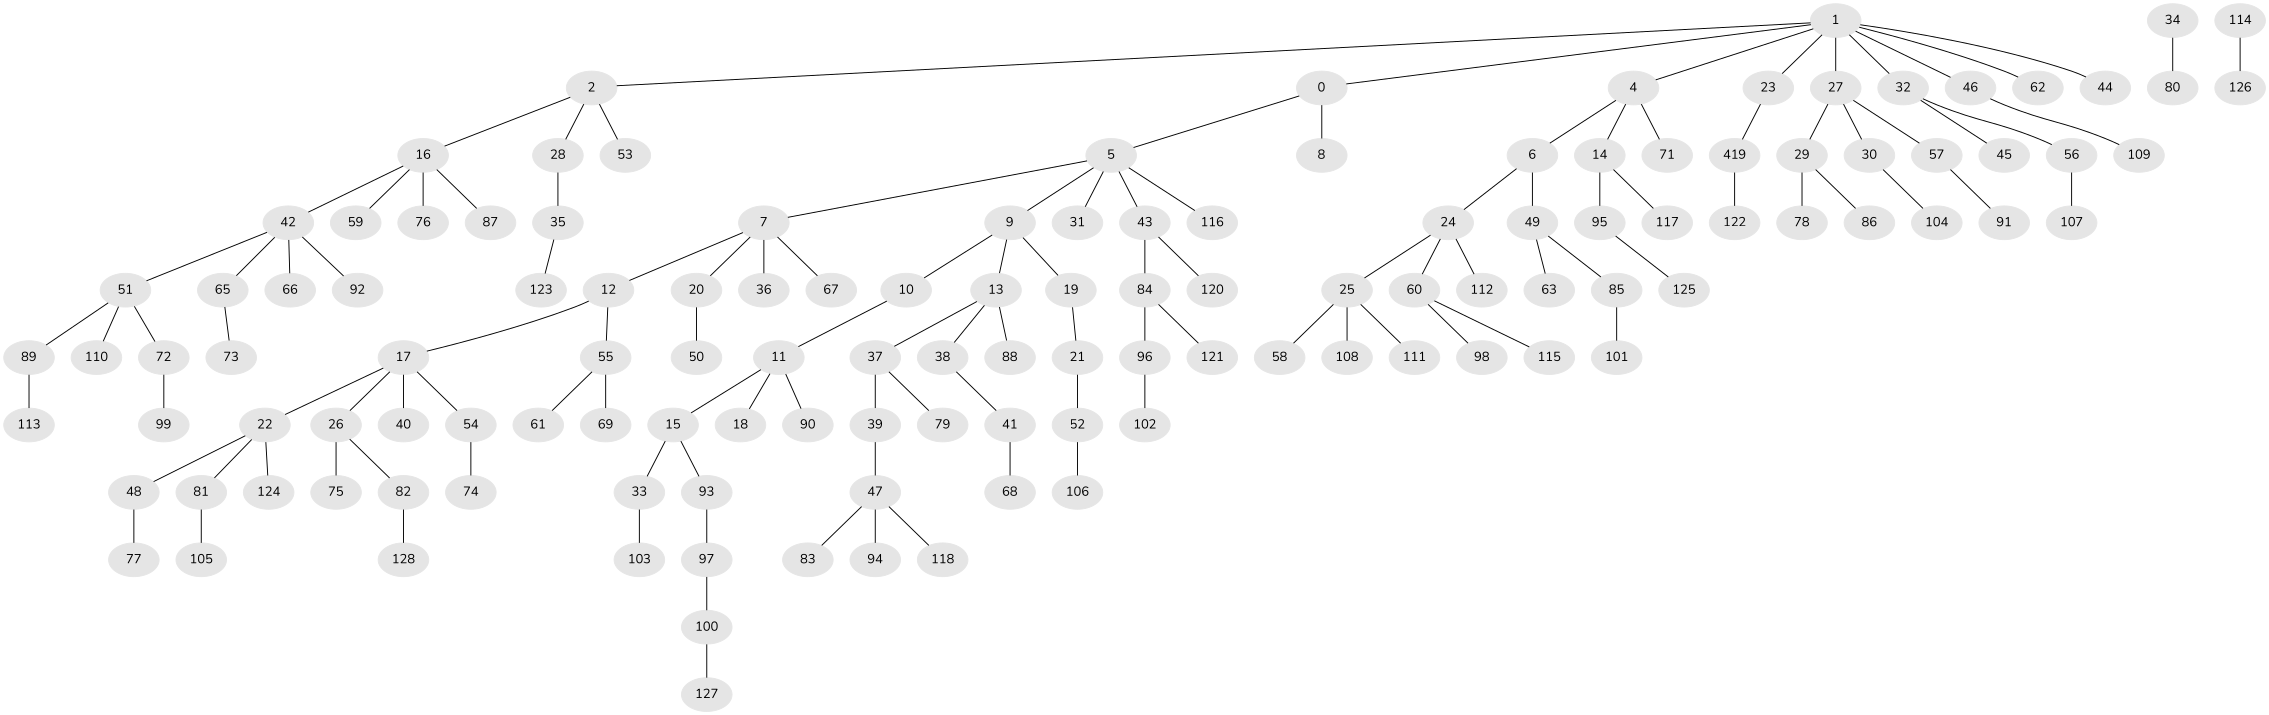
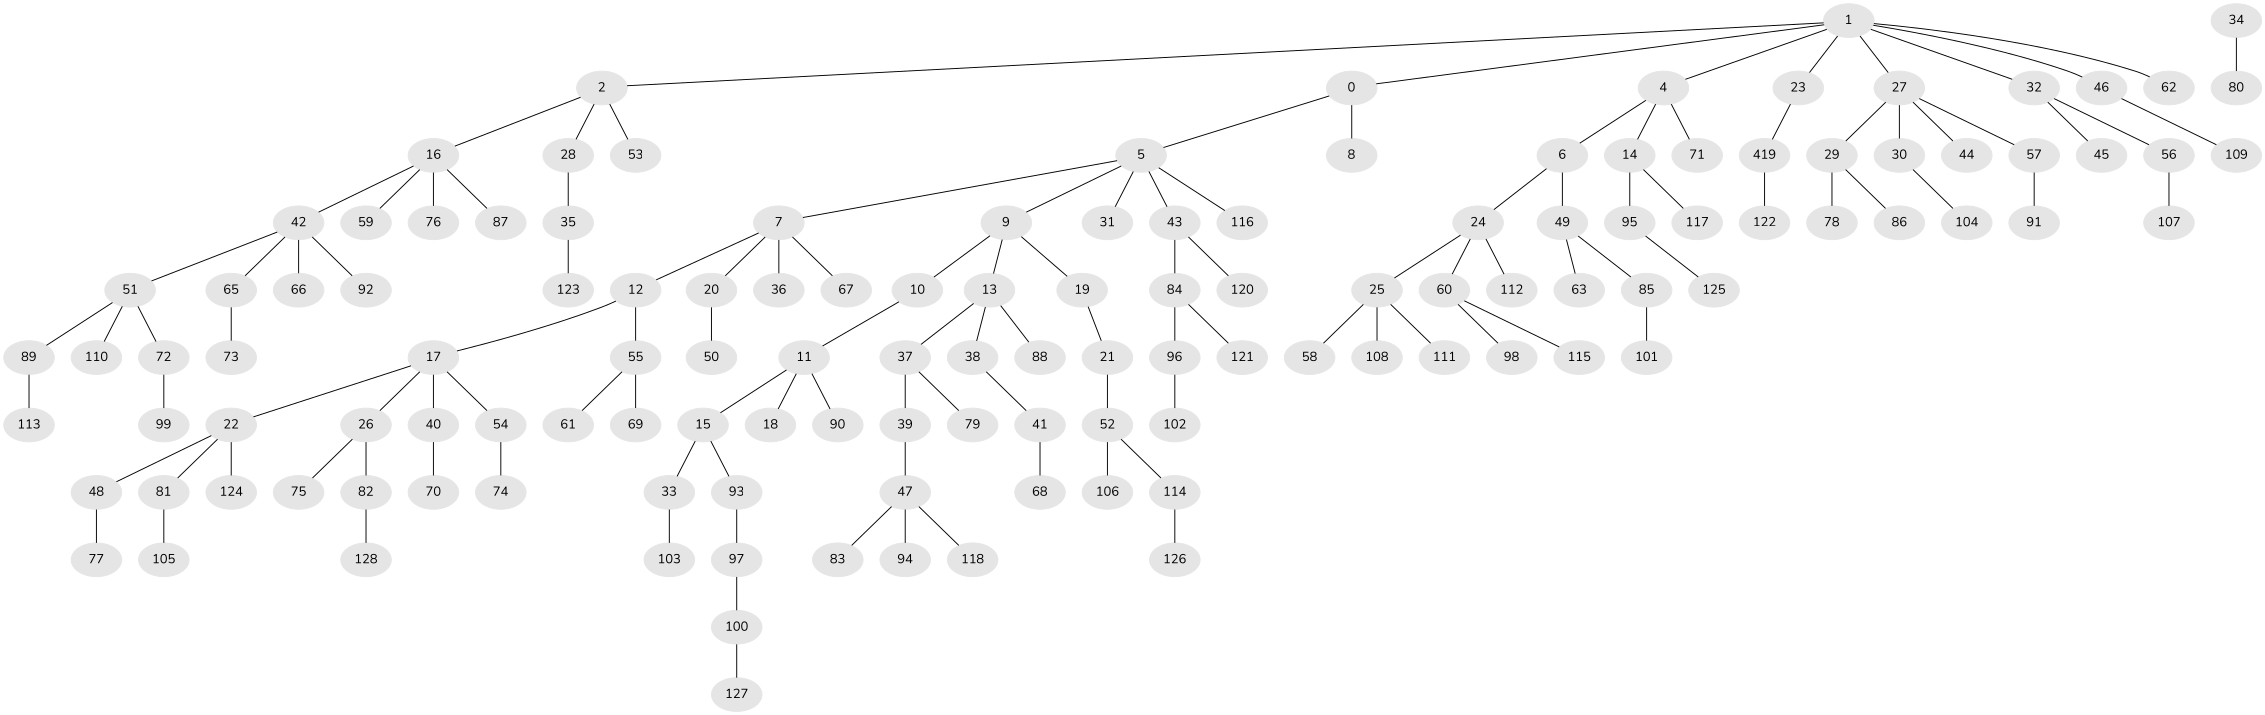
edge "1" -- "44": now "27" -- "44"
edge "52" -- "114": added
node "70": added
